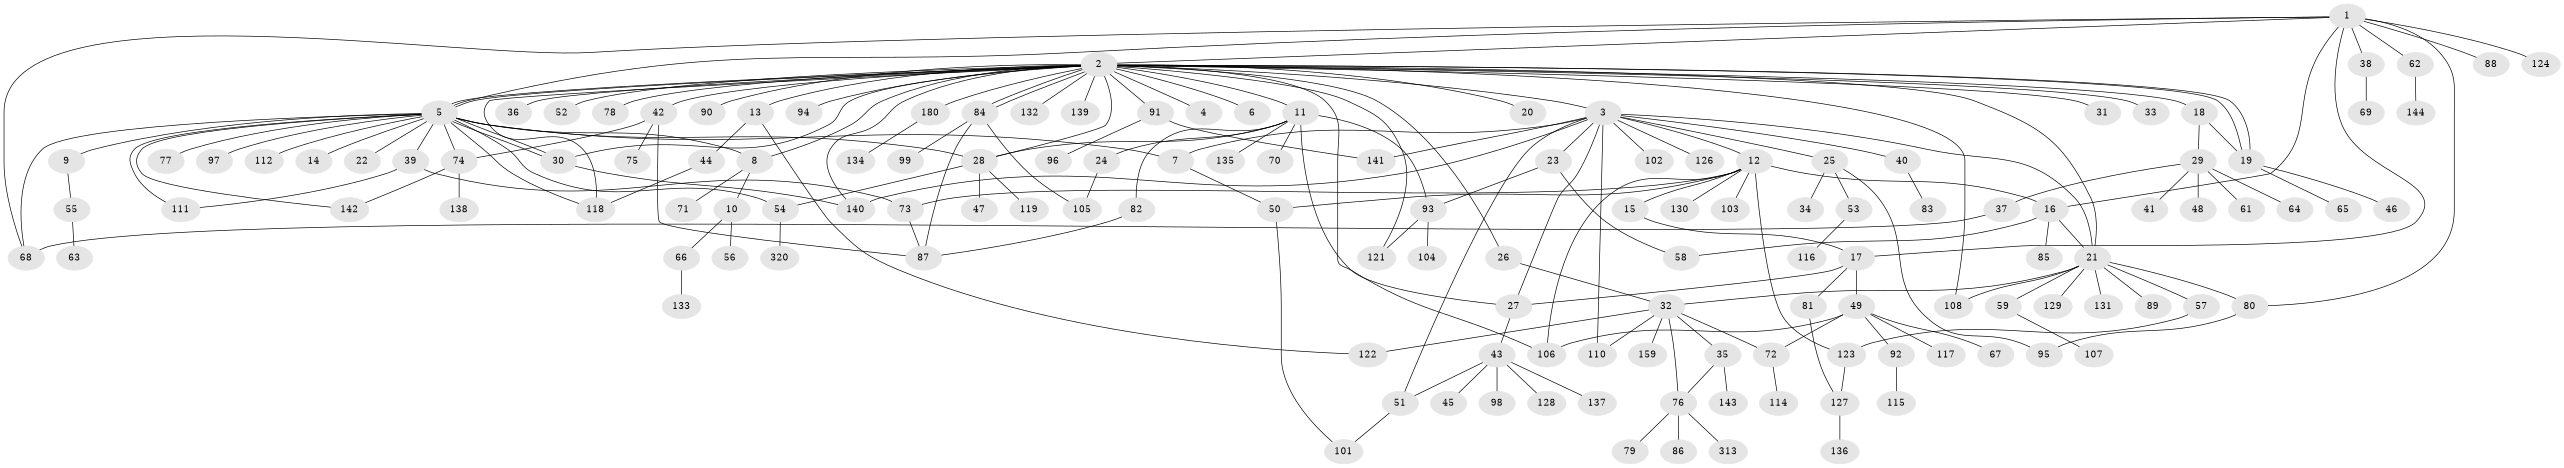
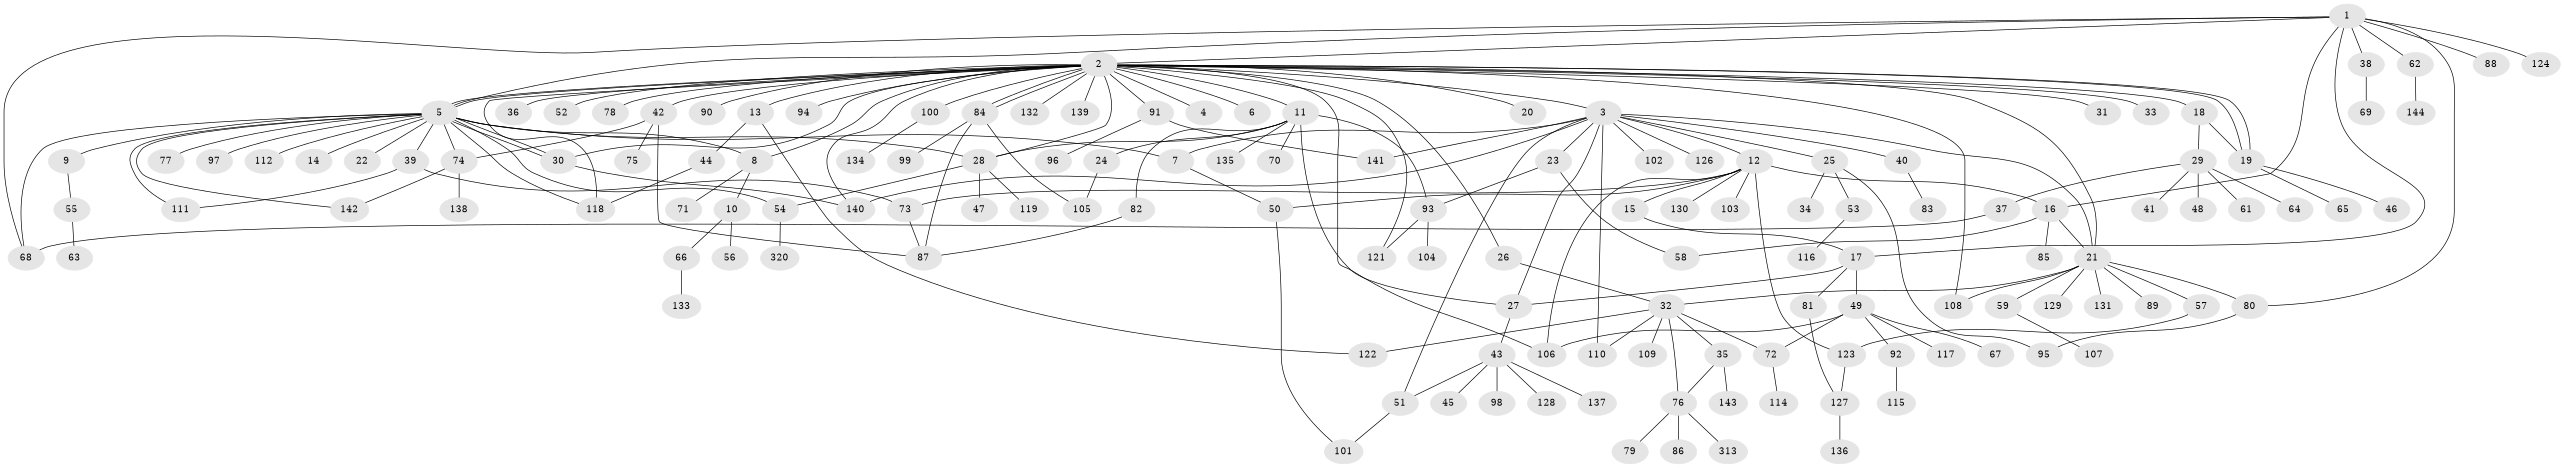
node "180": label "180" -> "100"
node "159": label "159" -> "109"
